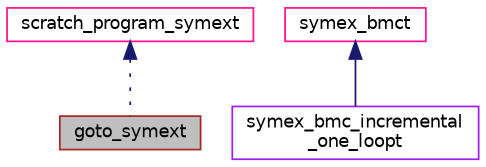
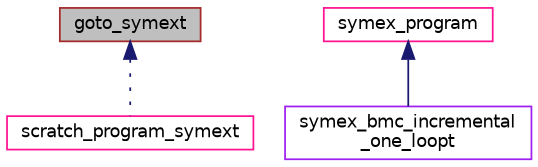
node "symex_bmct": label "symex_bmct" -> "symex_program"
edge "goto_symext" -> "scratch_program_symext": reversed
